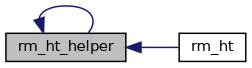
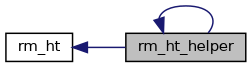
edge "rm_ht" -> "rm_ht_helper": reversed
